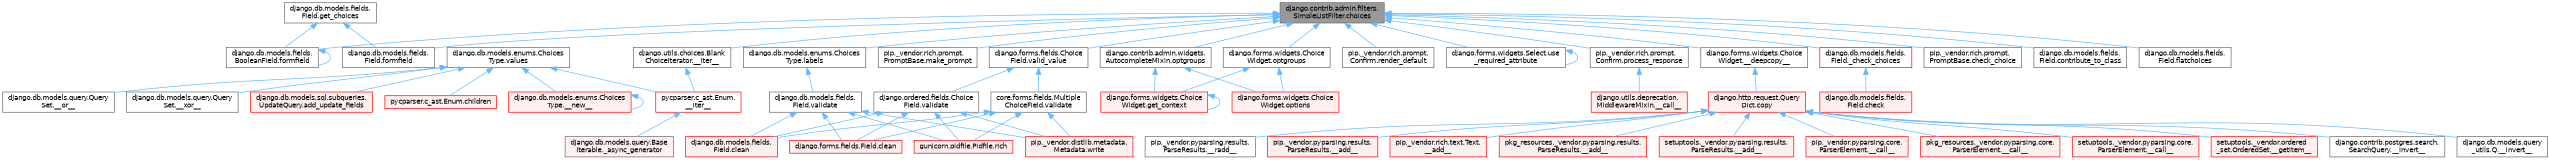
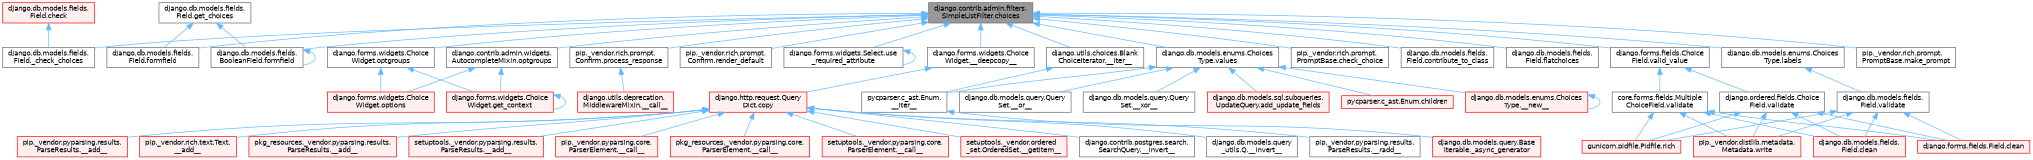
edge "django.db.models.enums.Choices Type.values" -> "django.contrib.admin.filters. SimpleListFilter.choices": added
node "django.db.models.fields. Field._check_choices": color red -> grey40
edge "django.db.models.fields. Field.check" -> "django.db.models.fields. Field._check_choices": reversed
node "pycparser.c_ast.Enum. __iter__": color red -> grey40
node "django.db.models.query.Base Iterable._async_generator": color grey40 -> red
